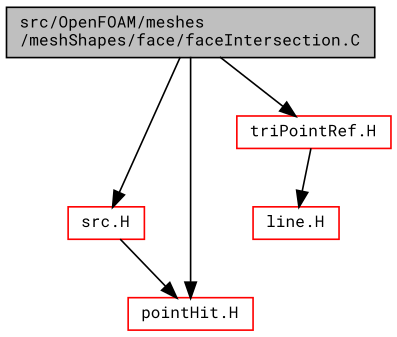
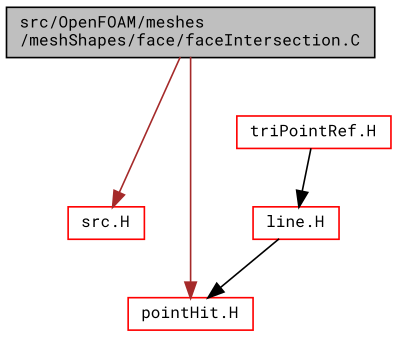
edge "src/OpenFOAM/meshes /meshShapes/face/faceIntersection.C" -> "triPointRef.H": removed
edge "src/OpenFOAM/meshes /meshShapes/face/faceIntersection.C" -> "src.H": color black -> brown
edge "src/OpenFOAM/meshes /meshShapes/face/faceIntersection.C" -> "pointHit.H": color black -> brown
edge "src.H" -> "pointHit.H": now "line.H" -> "pointHit.H"
